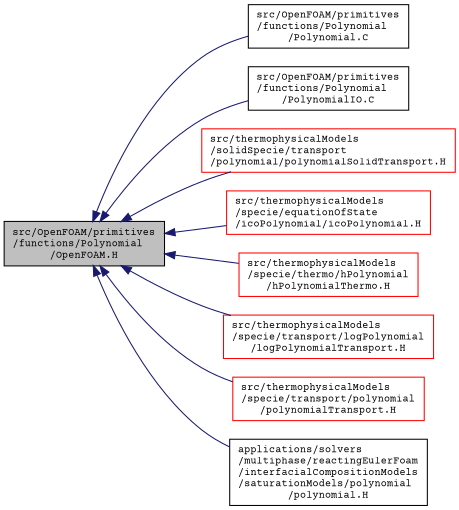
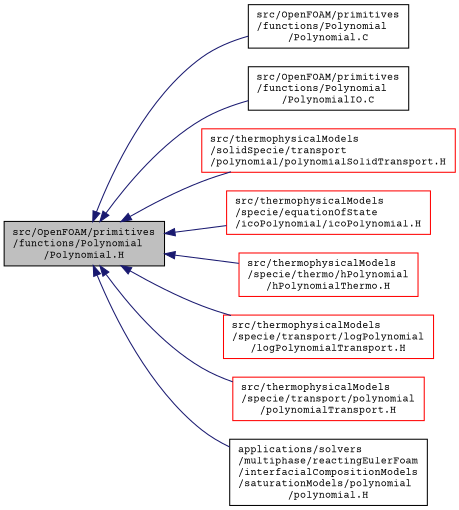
node "src/OpenFOAM/primitives /functions/Polynomial /OpenFOAM.H": label "src/OpenFOAM/primitives /functions/Polynomial /OpenFOAM.H" -> "src/OpenFOAM/primitives /functions/Polynomial /Polynomial.H"
